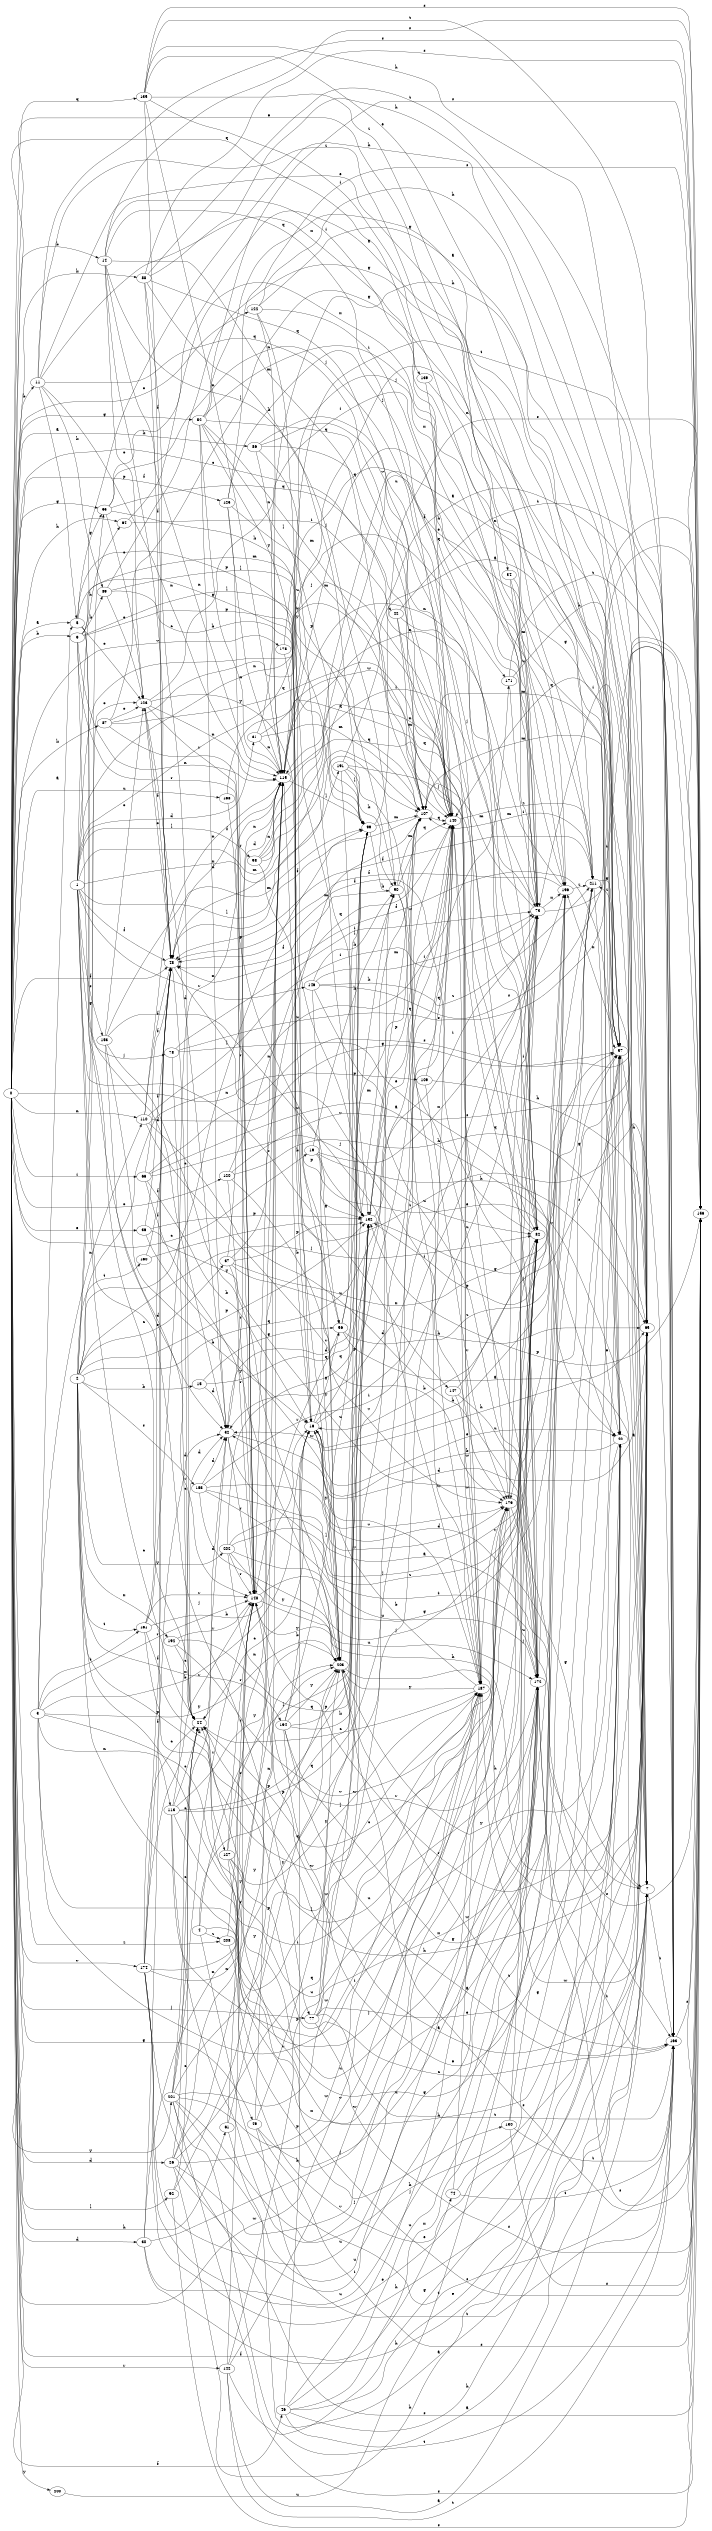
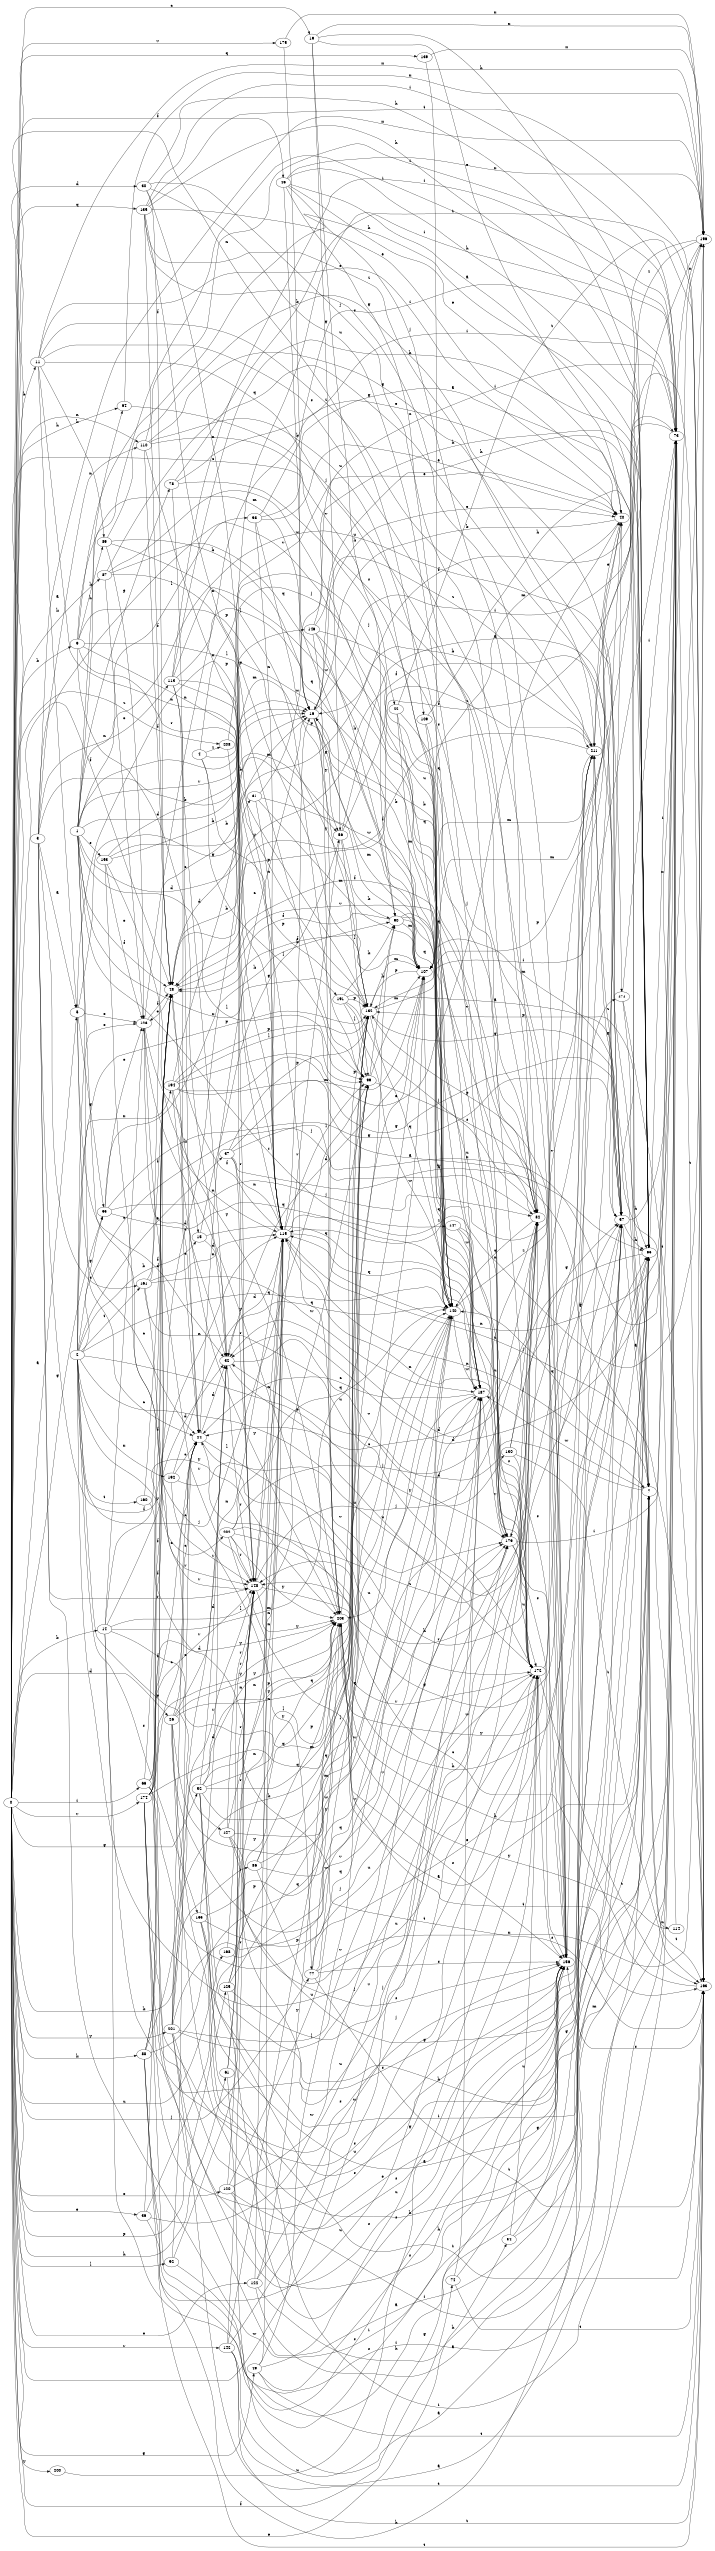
edge "115" -> "211": label "h" -> "z"
edge "194" -> "90": now "194" -> "15"
edge "156" -> "211": added, label "z"
node "114": added
